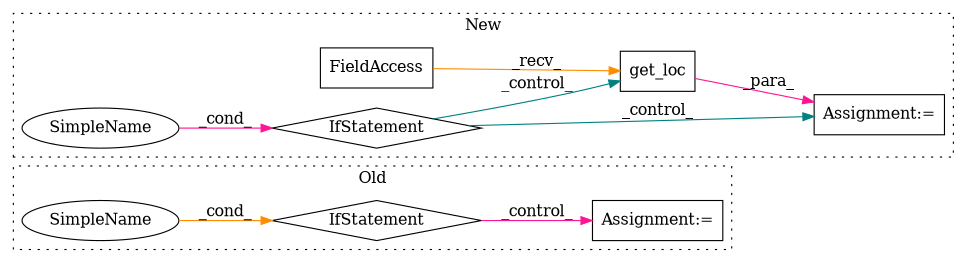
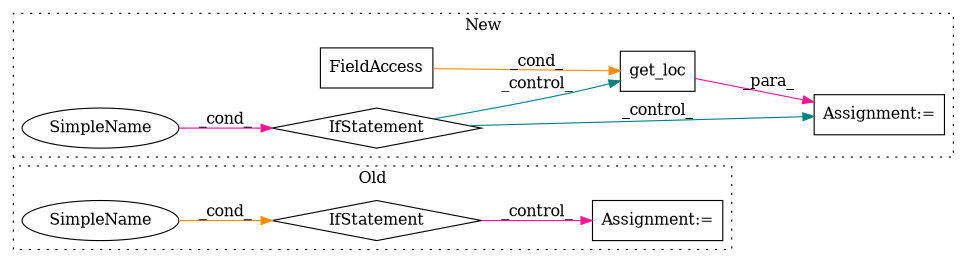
edge "FieldAccess" -> "get_loc": label "_recv_" -> "_cond_"
